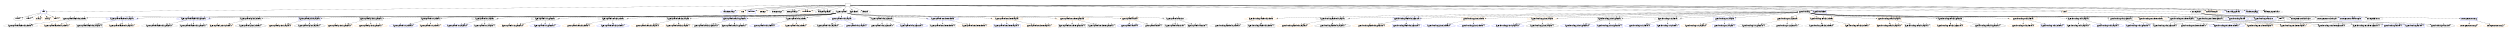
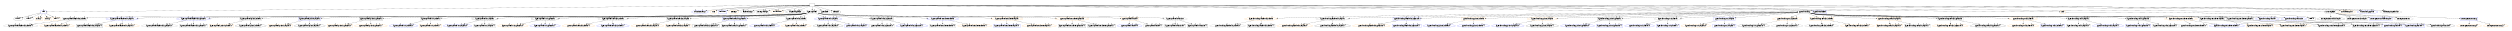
node "intercept_sign": label "intercept_sign" -> "facebook_sign"
node "all_x_decomp_agg": removed
